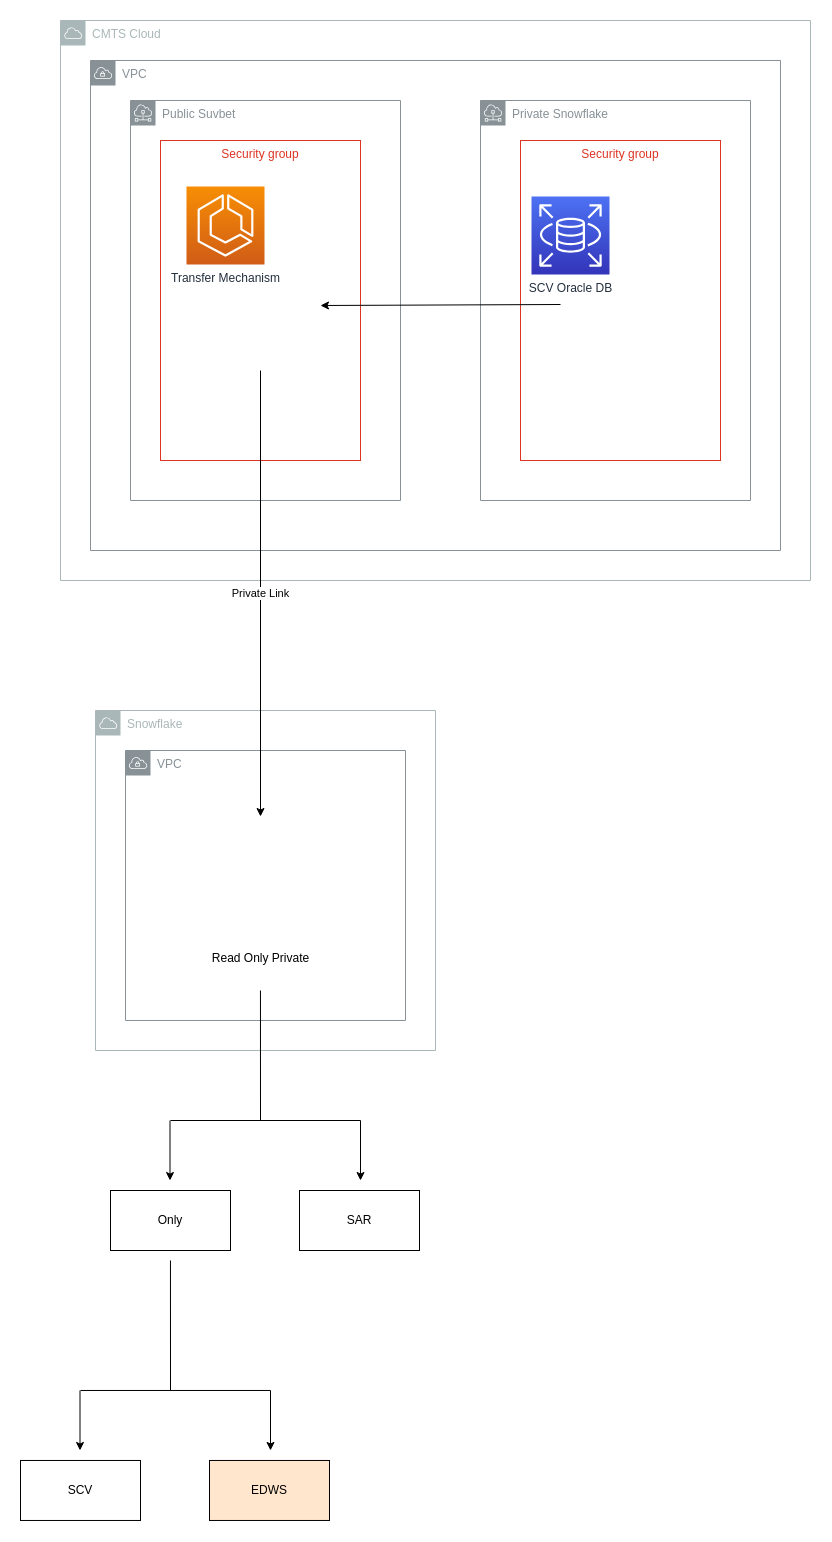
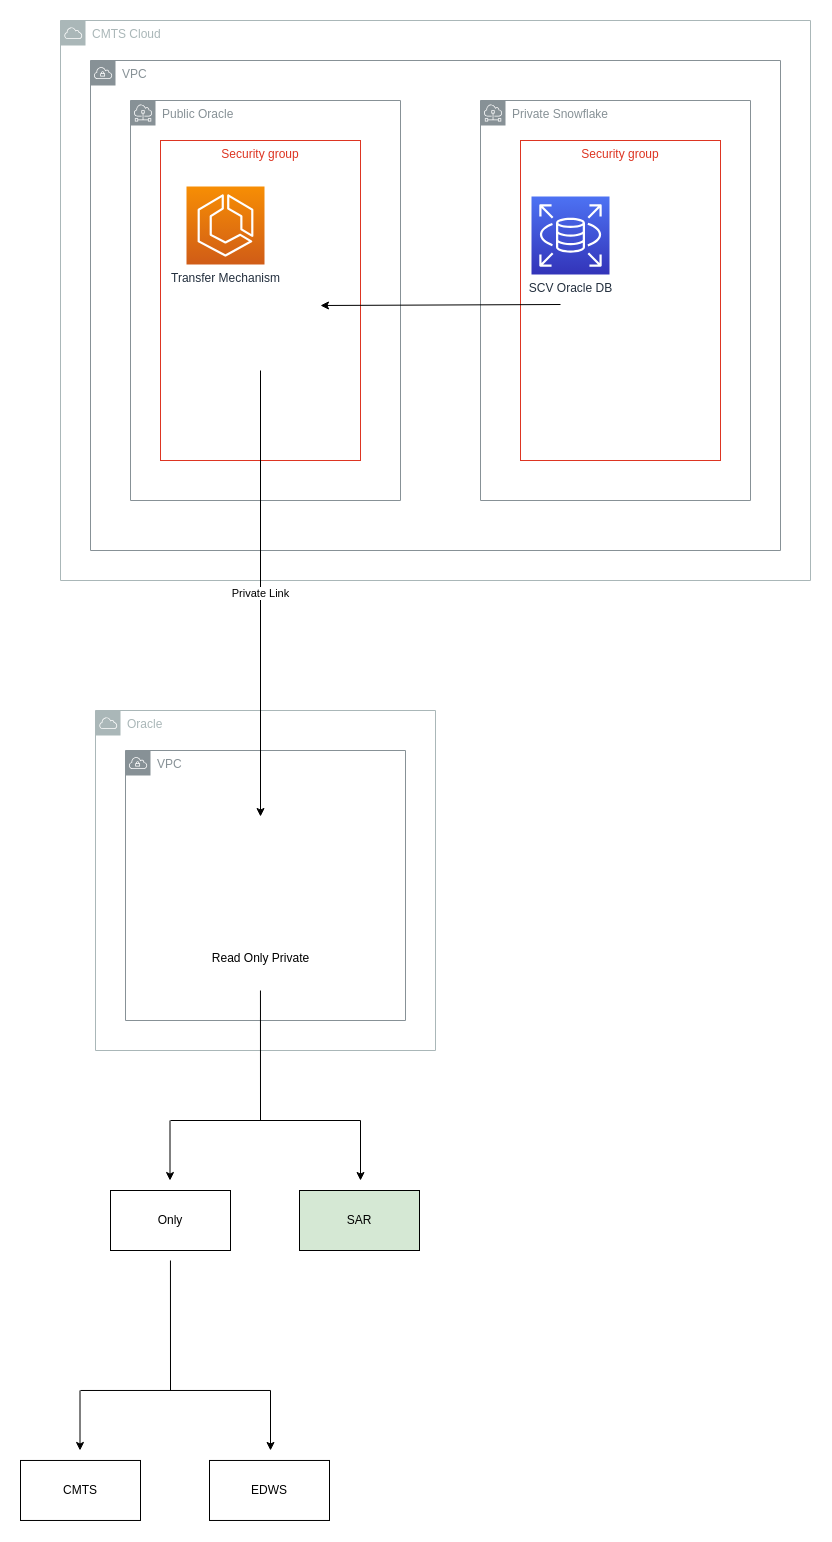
node "Public Suvbet": label "Public Suvbet" -> "Public Oracle"
node "Snowflake": label "Snowflake" -> "Oracle"
node "SAR": fillcolor #ffffff -> #d5e8d4
node "EDWS": fillcolor #ffe6cc -> #ffffff
node "SCV": label "SCV" -> "CMTS"
